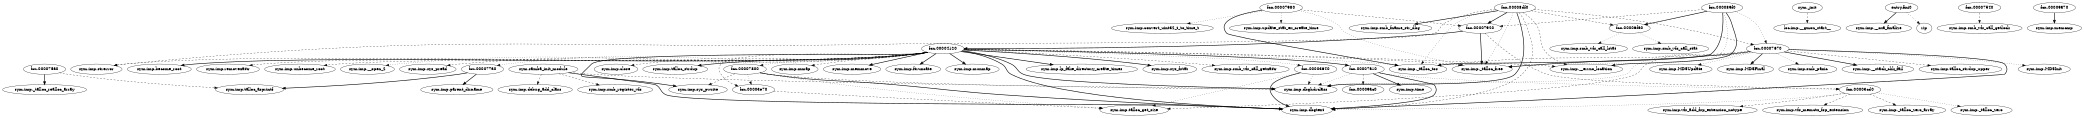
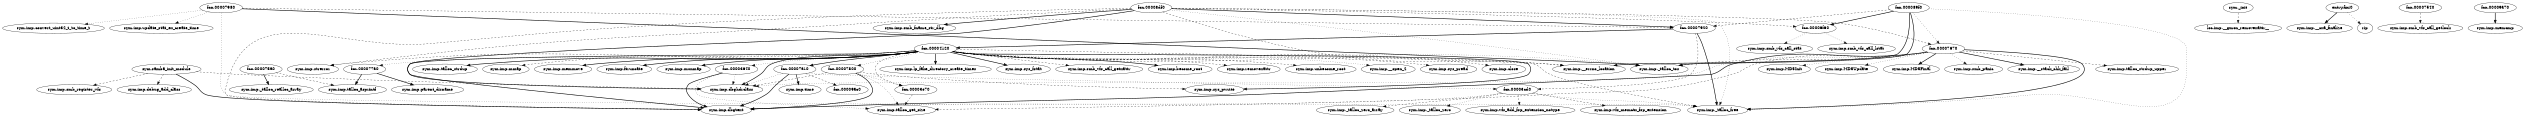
node "loc.imp.__gmon_start__": label "loc.imp.__gmon_start__" -> "loc.imp.__gmon_removexattr__"
edge "fcn.00003cd0" -> "sym.imp._talloc_free": added
